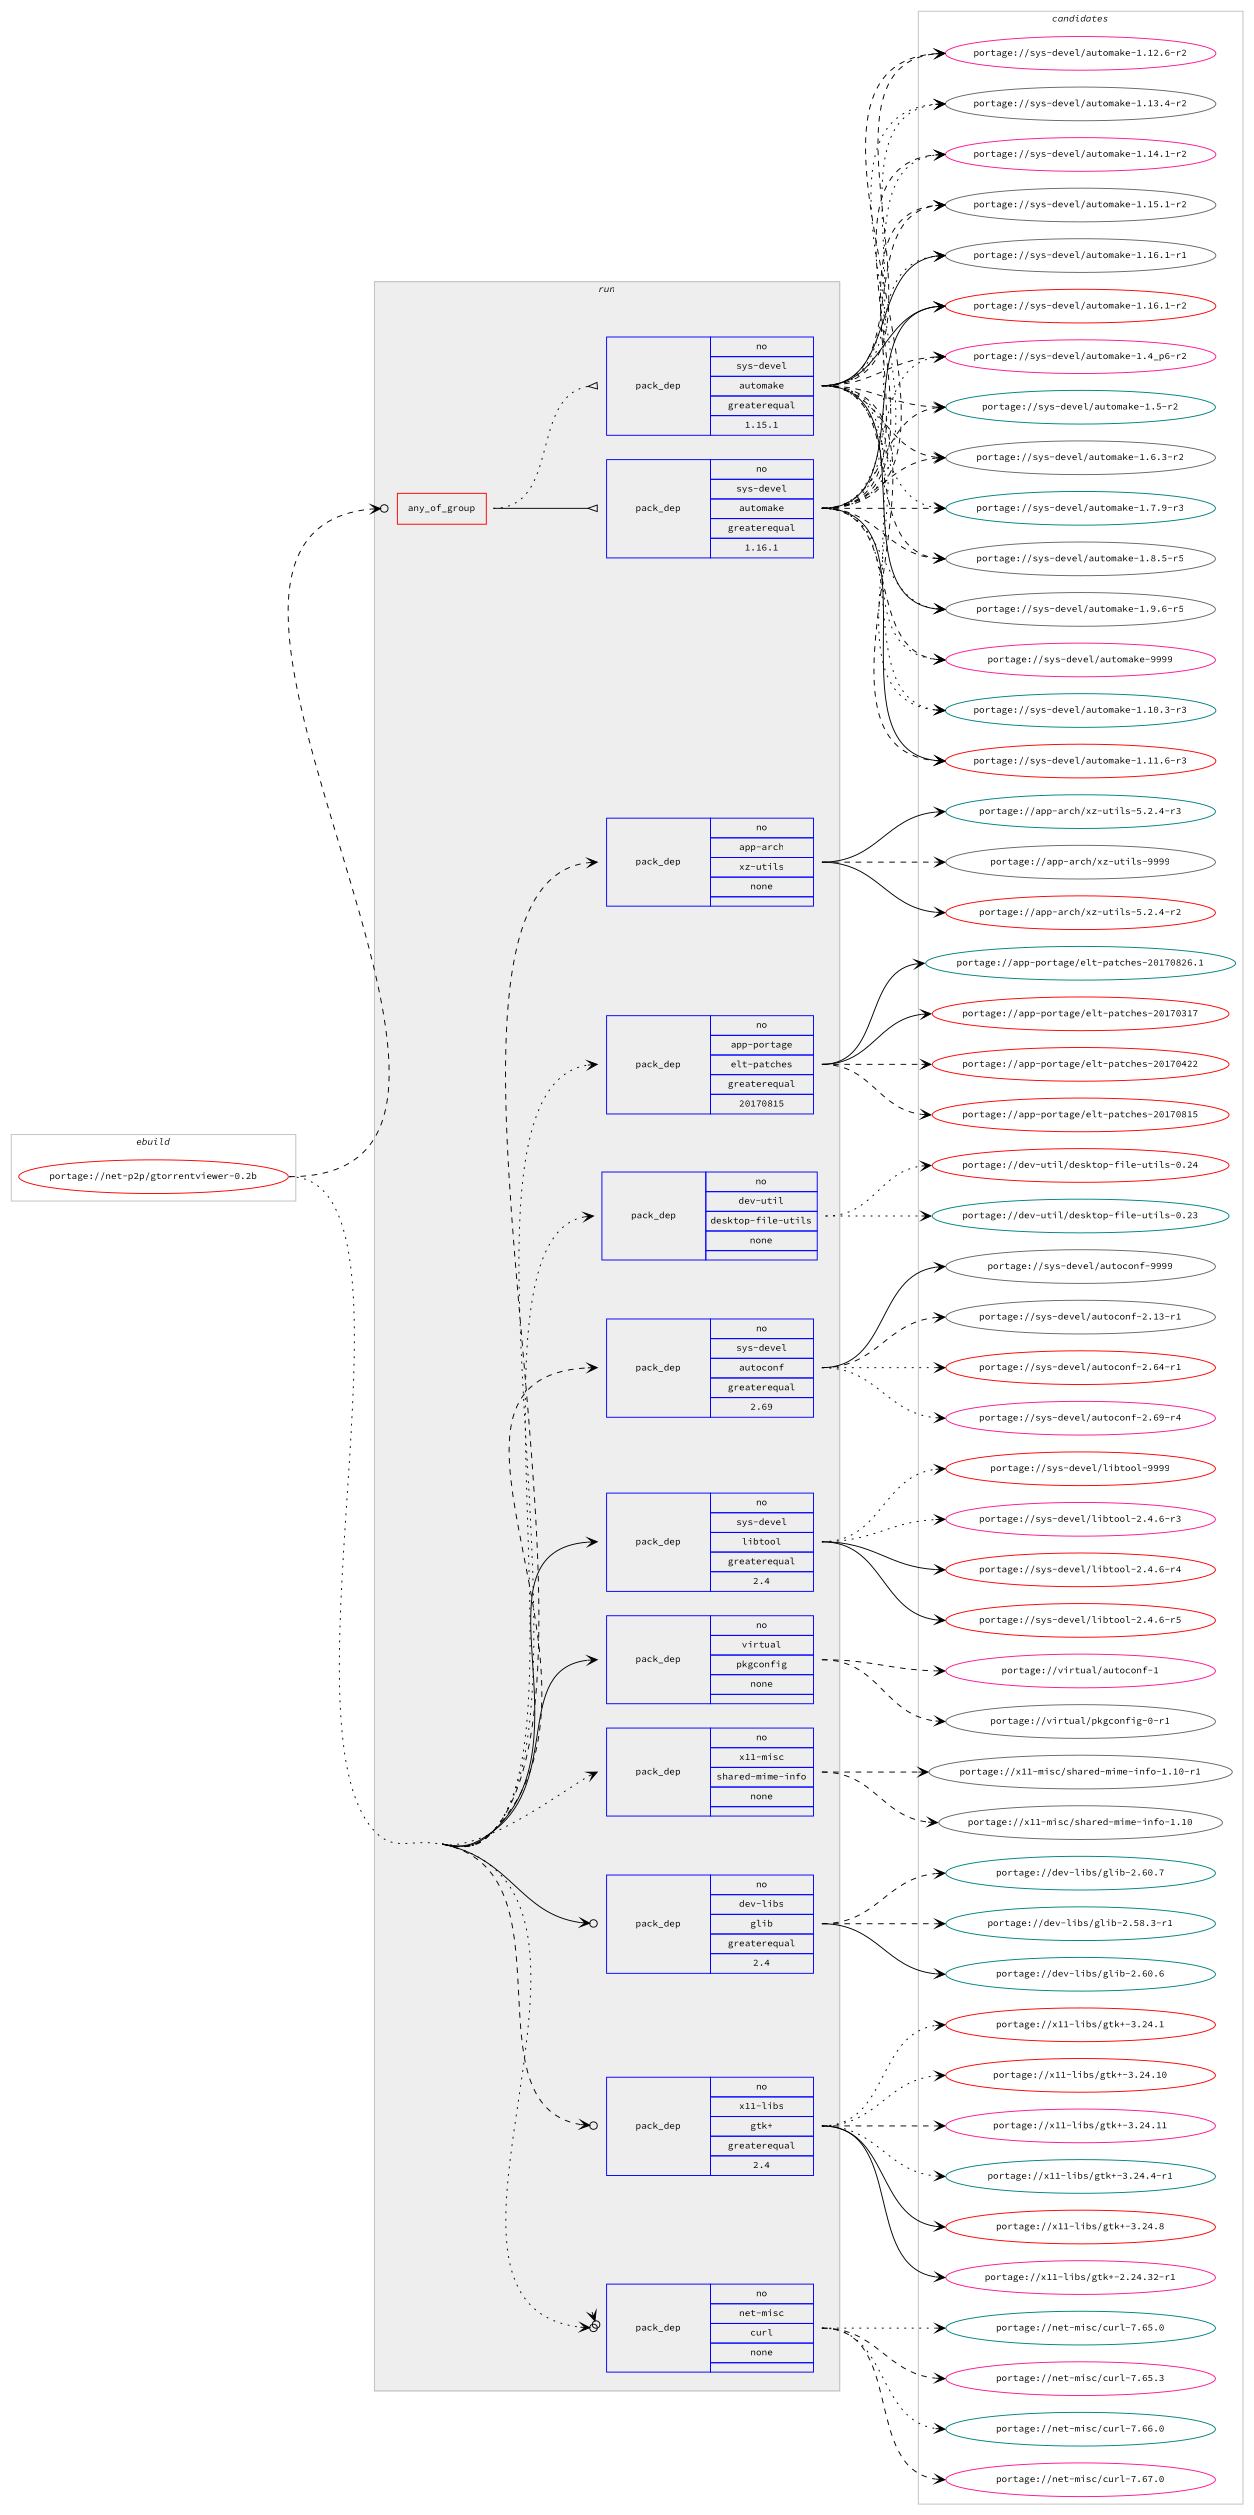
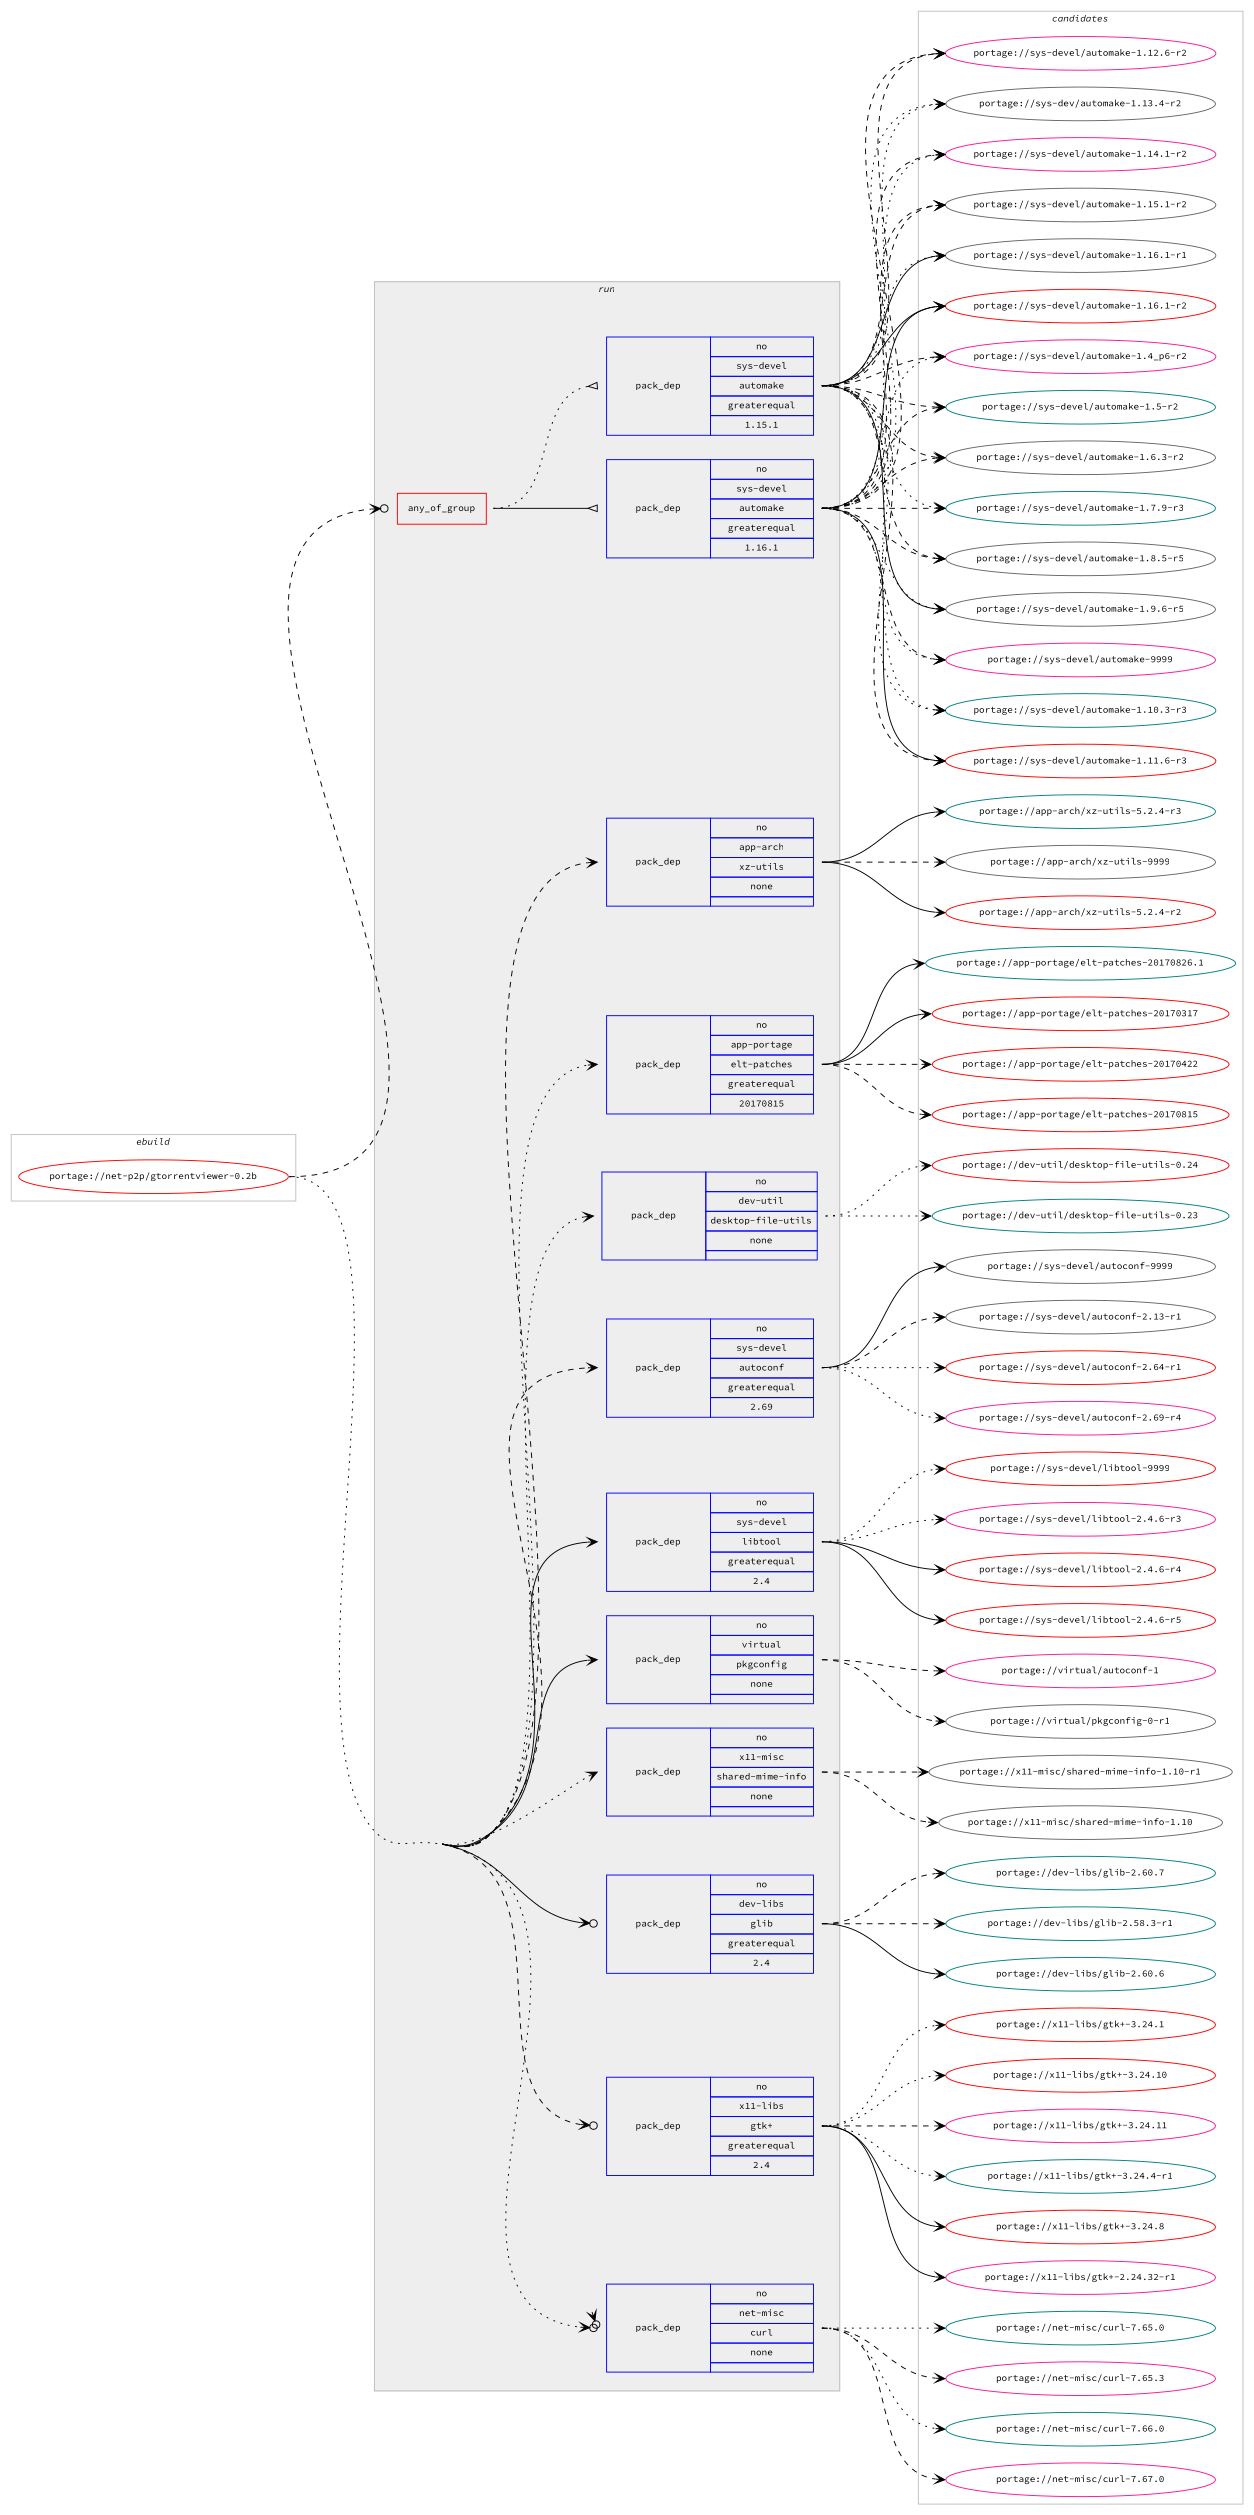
node "portage://sys-devel/automake-1.13.4-r2": label "portage://sys-devel/automake-1.13.4-r2" -> "portage://sys-dev/automake-1.13.4-r2"
